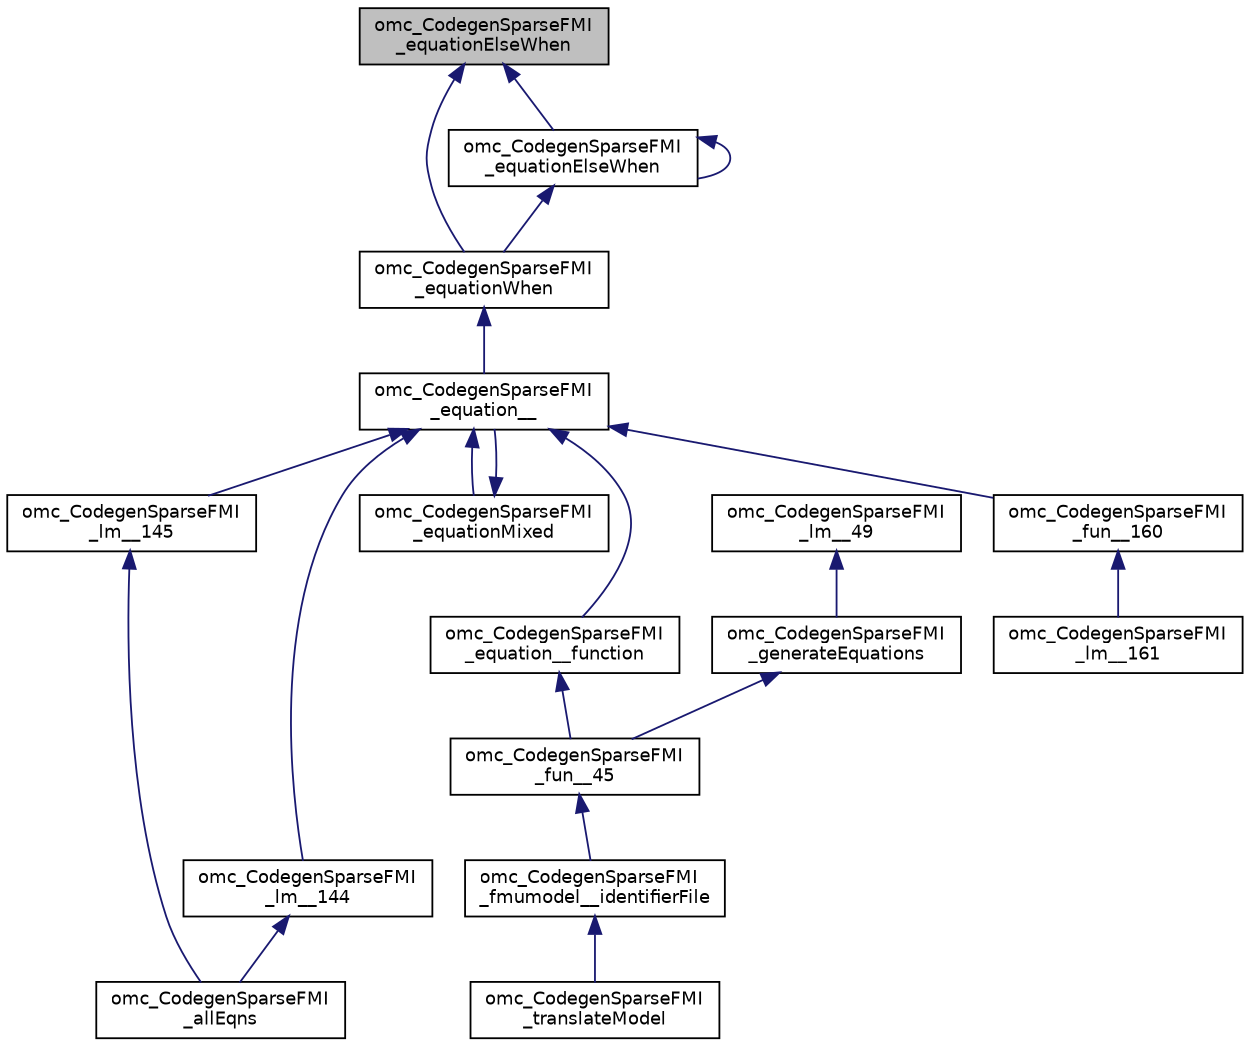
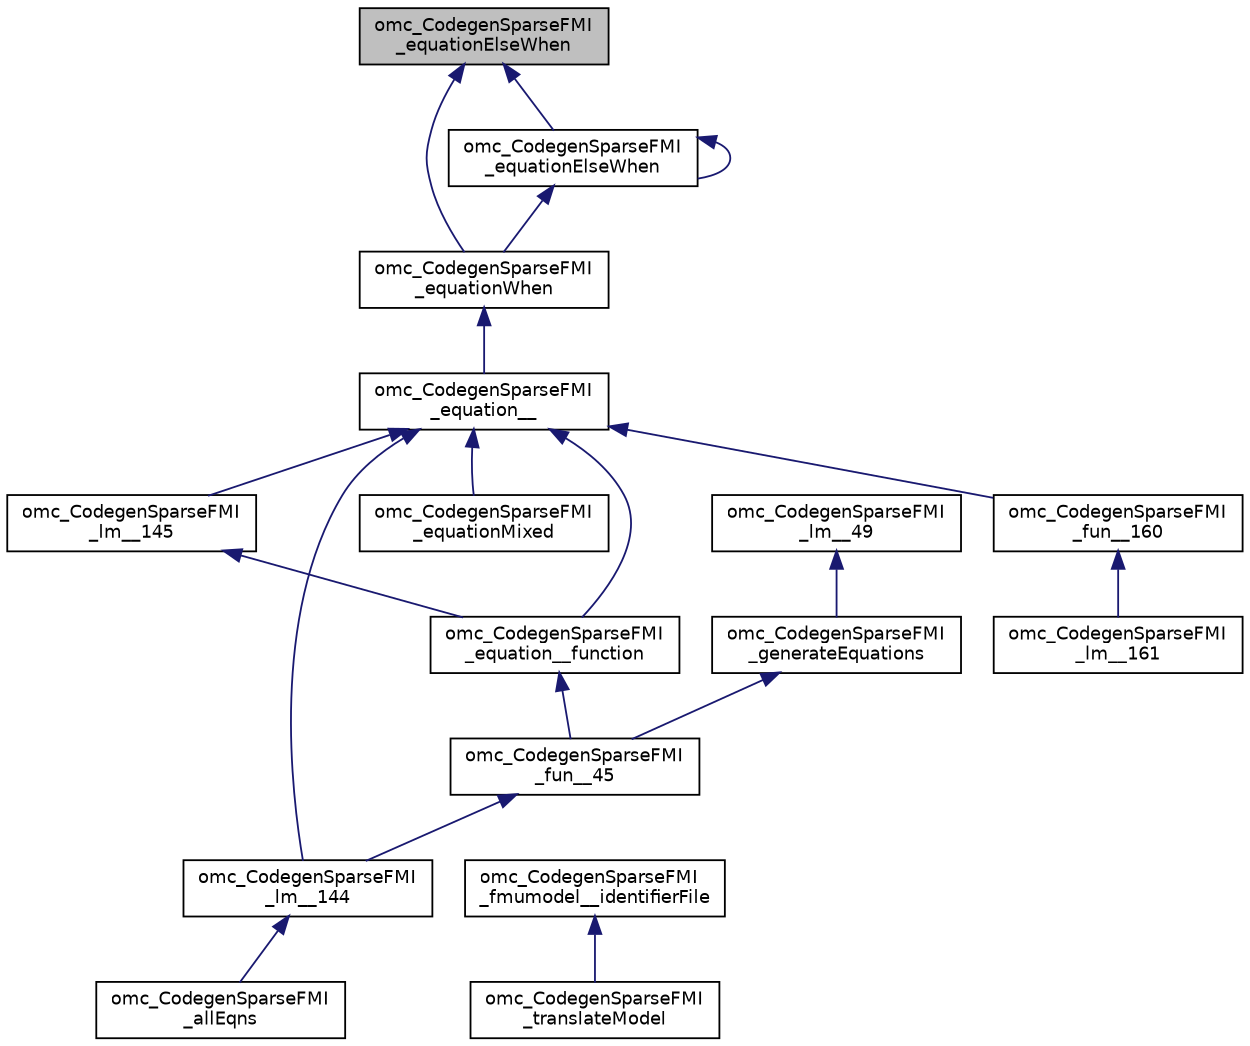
edge "omc_CodegenSparseFMI _equation__" -> "omc_CodegenSparseFMI _equationMixed": removed
edge "omc_CodegenSparseFMI _allEqns" -> "omc_CodegenSparseFMI _lm__145": now "omc_CodegenSparseFMI _equation__function" -> "omc_CodegenSparseFMI _lm__145"
edge "omc_CodegenSparseFMI _fmumodel__identifierFile" -> "omc_CodegenSparseFMI _fun__45": now "omc_CodegenSparseFMI _lm__144" -> "omc_CodegenSparseFMI _fun__45"
